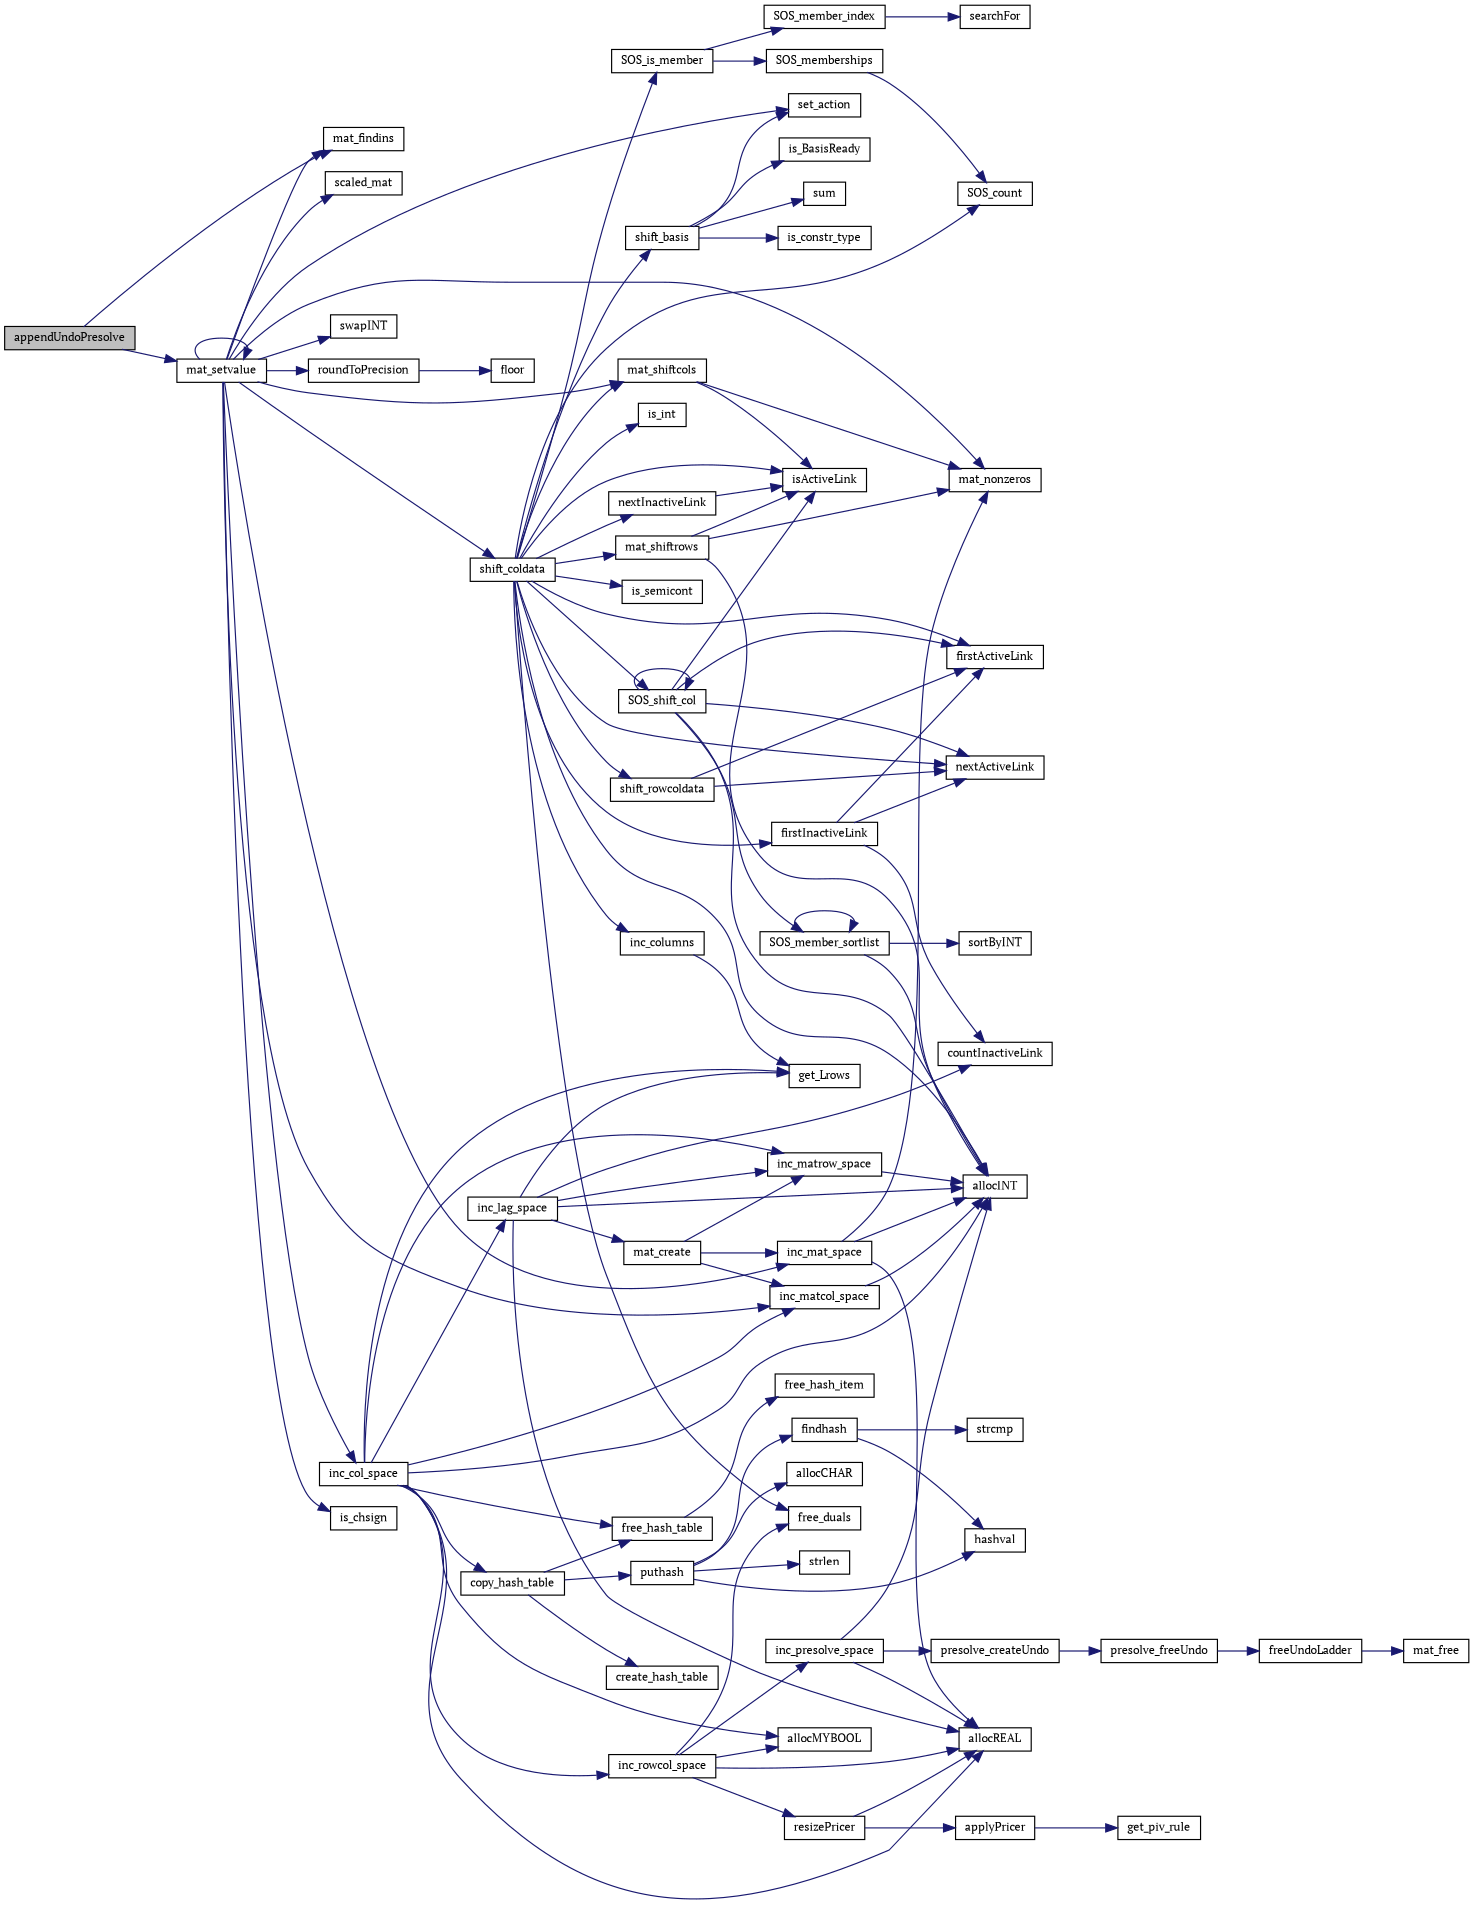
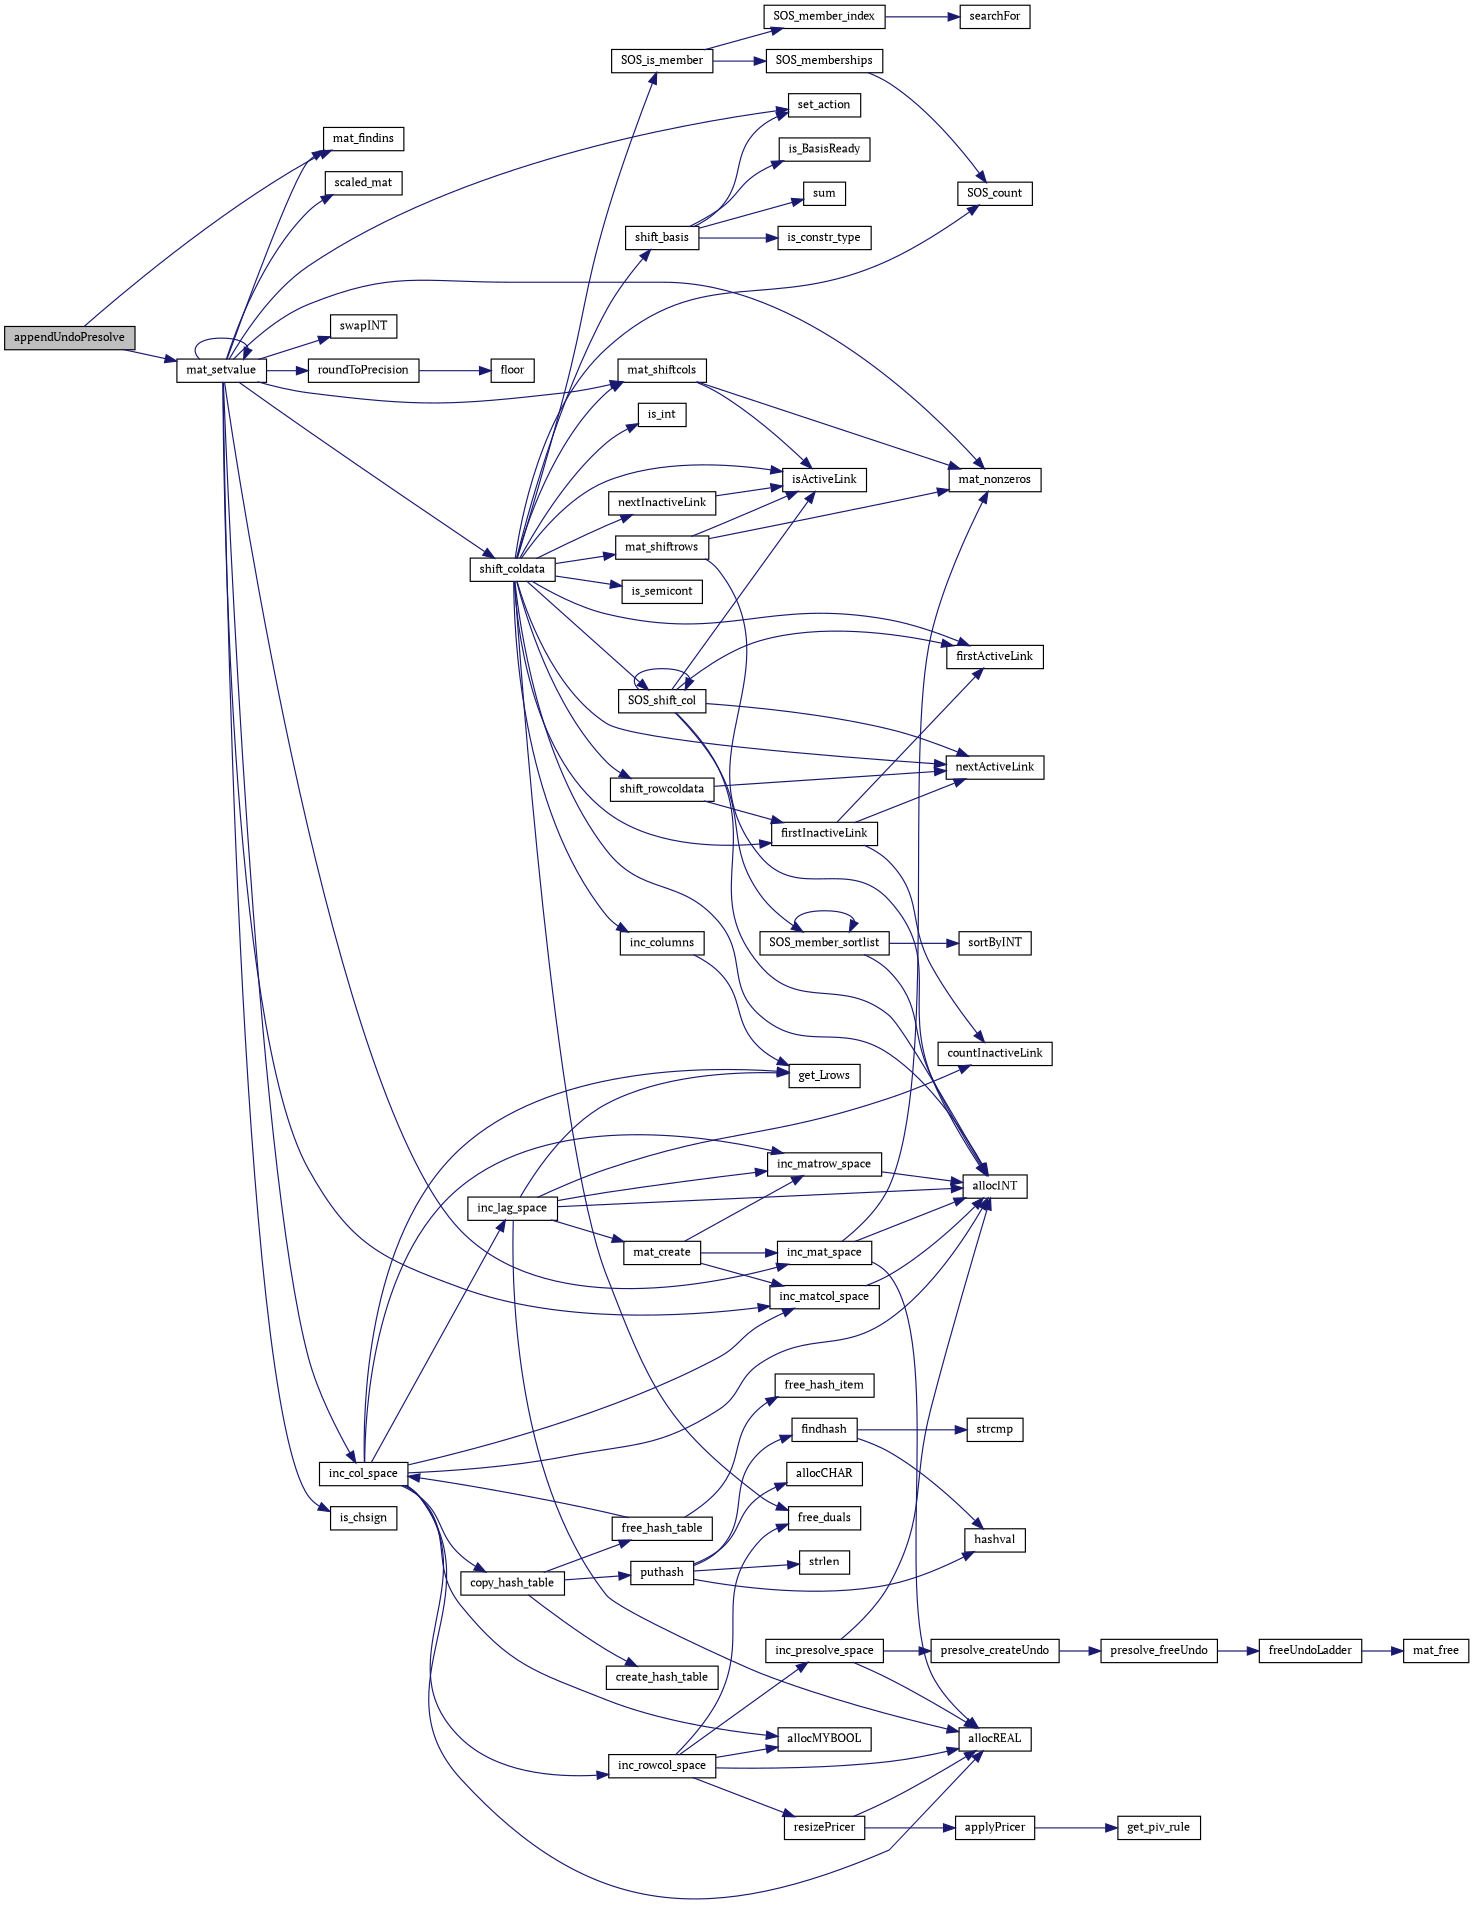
edge "shift_rowcoldata" -> "firstActiveLink": now "shift_rowcoldata" -> "firstInactiveLink"
edge "inc_col_space" -> "free_hash_table": reversed
